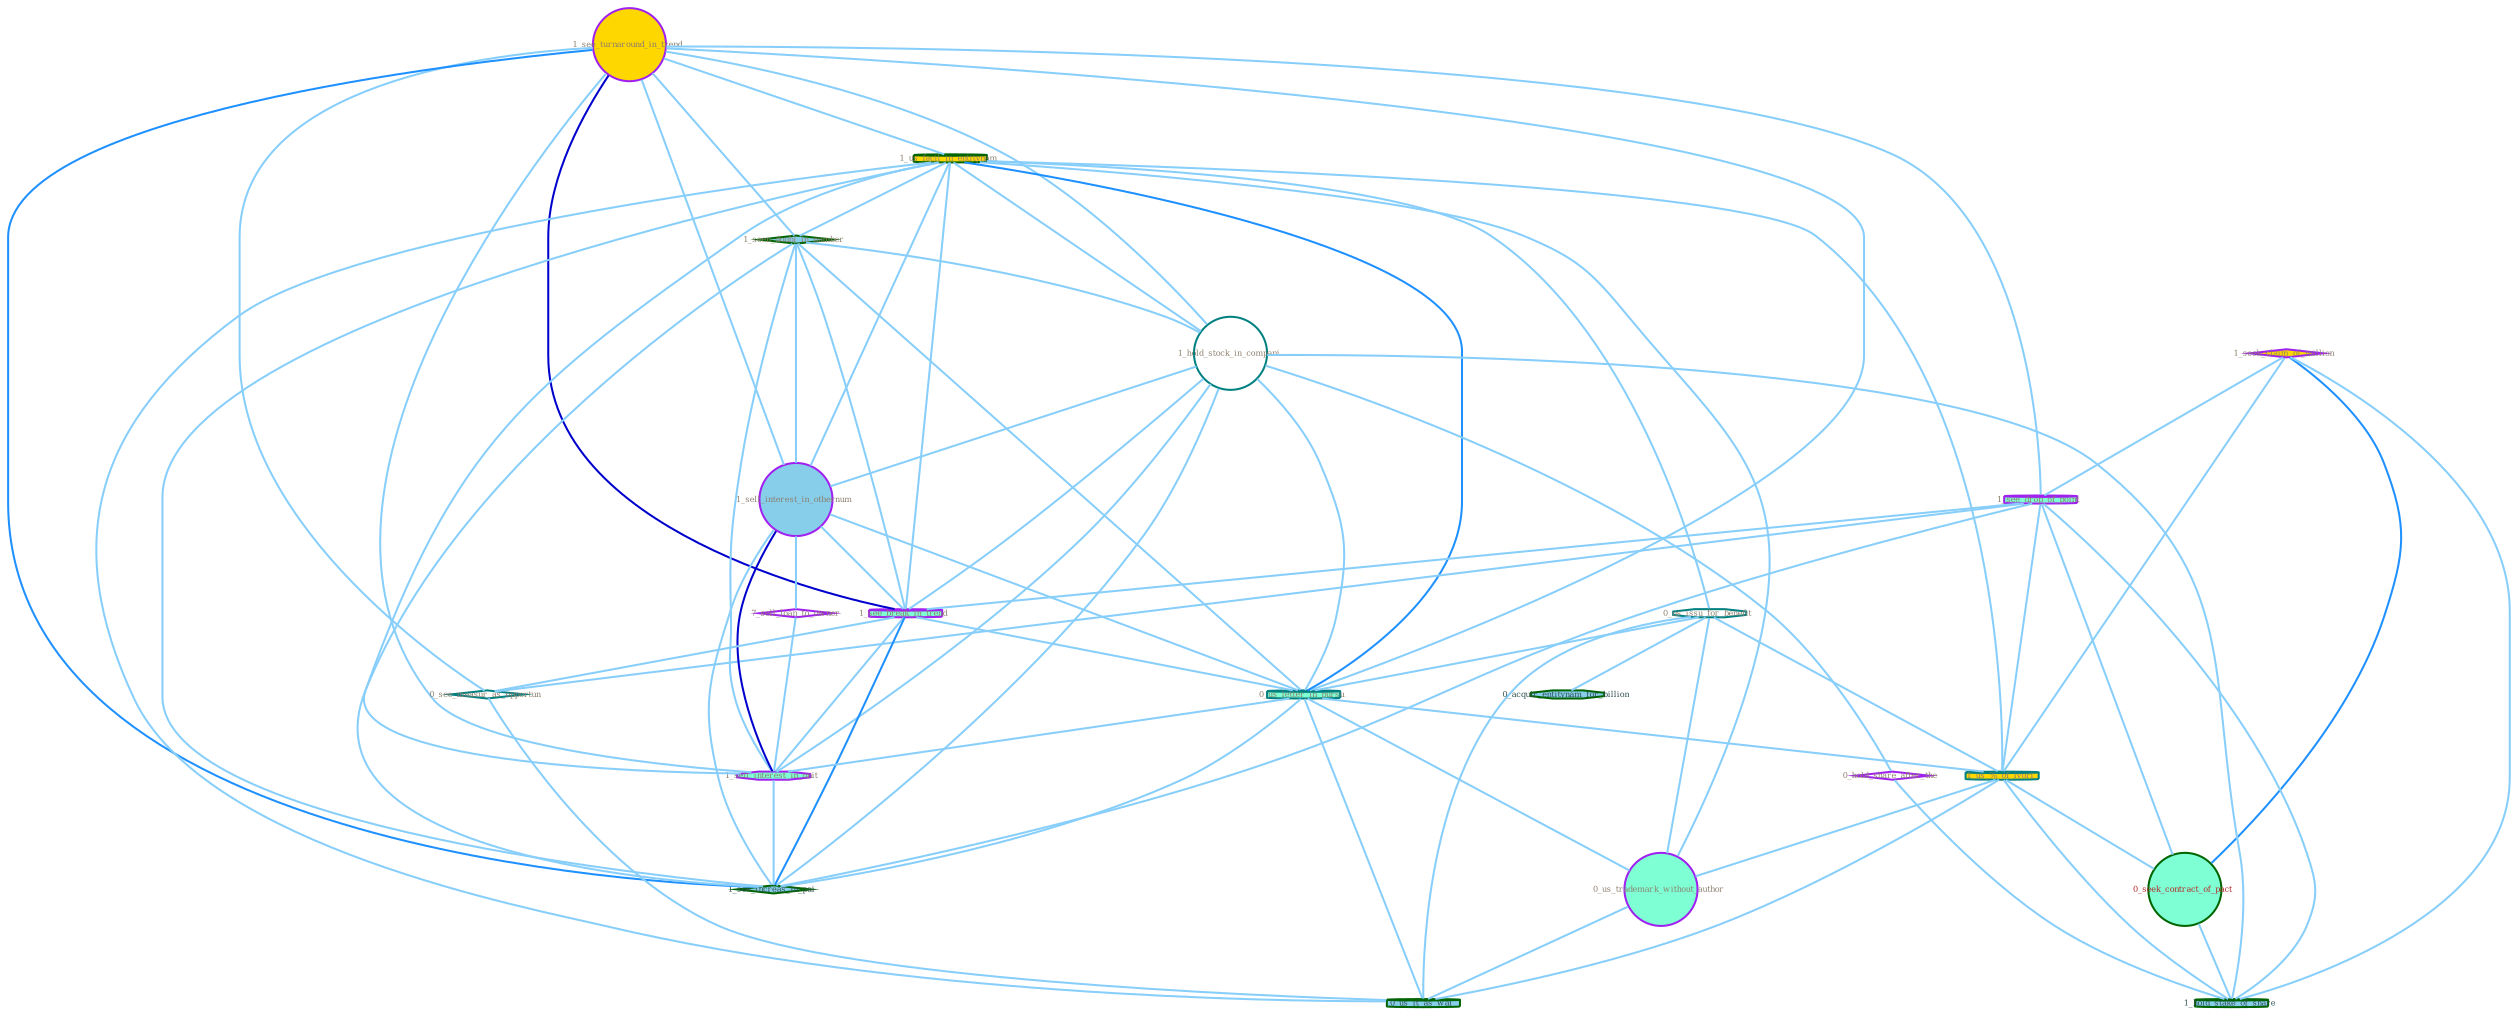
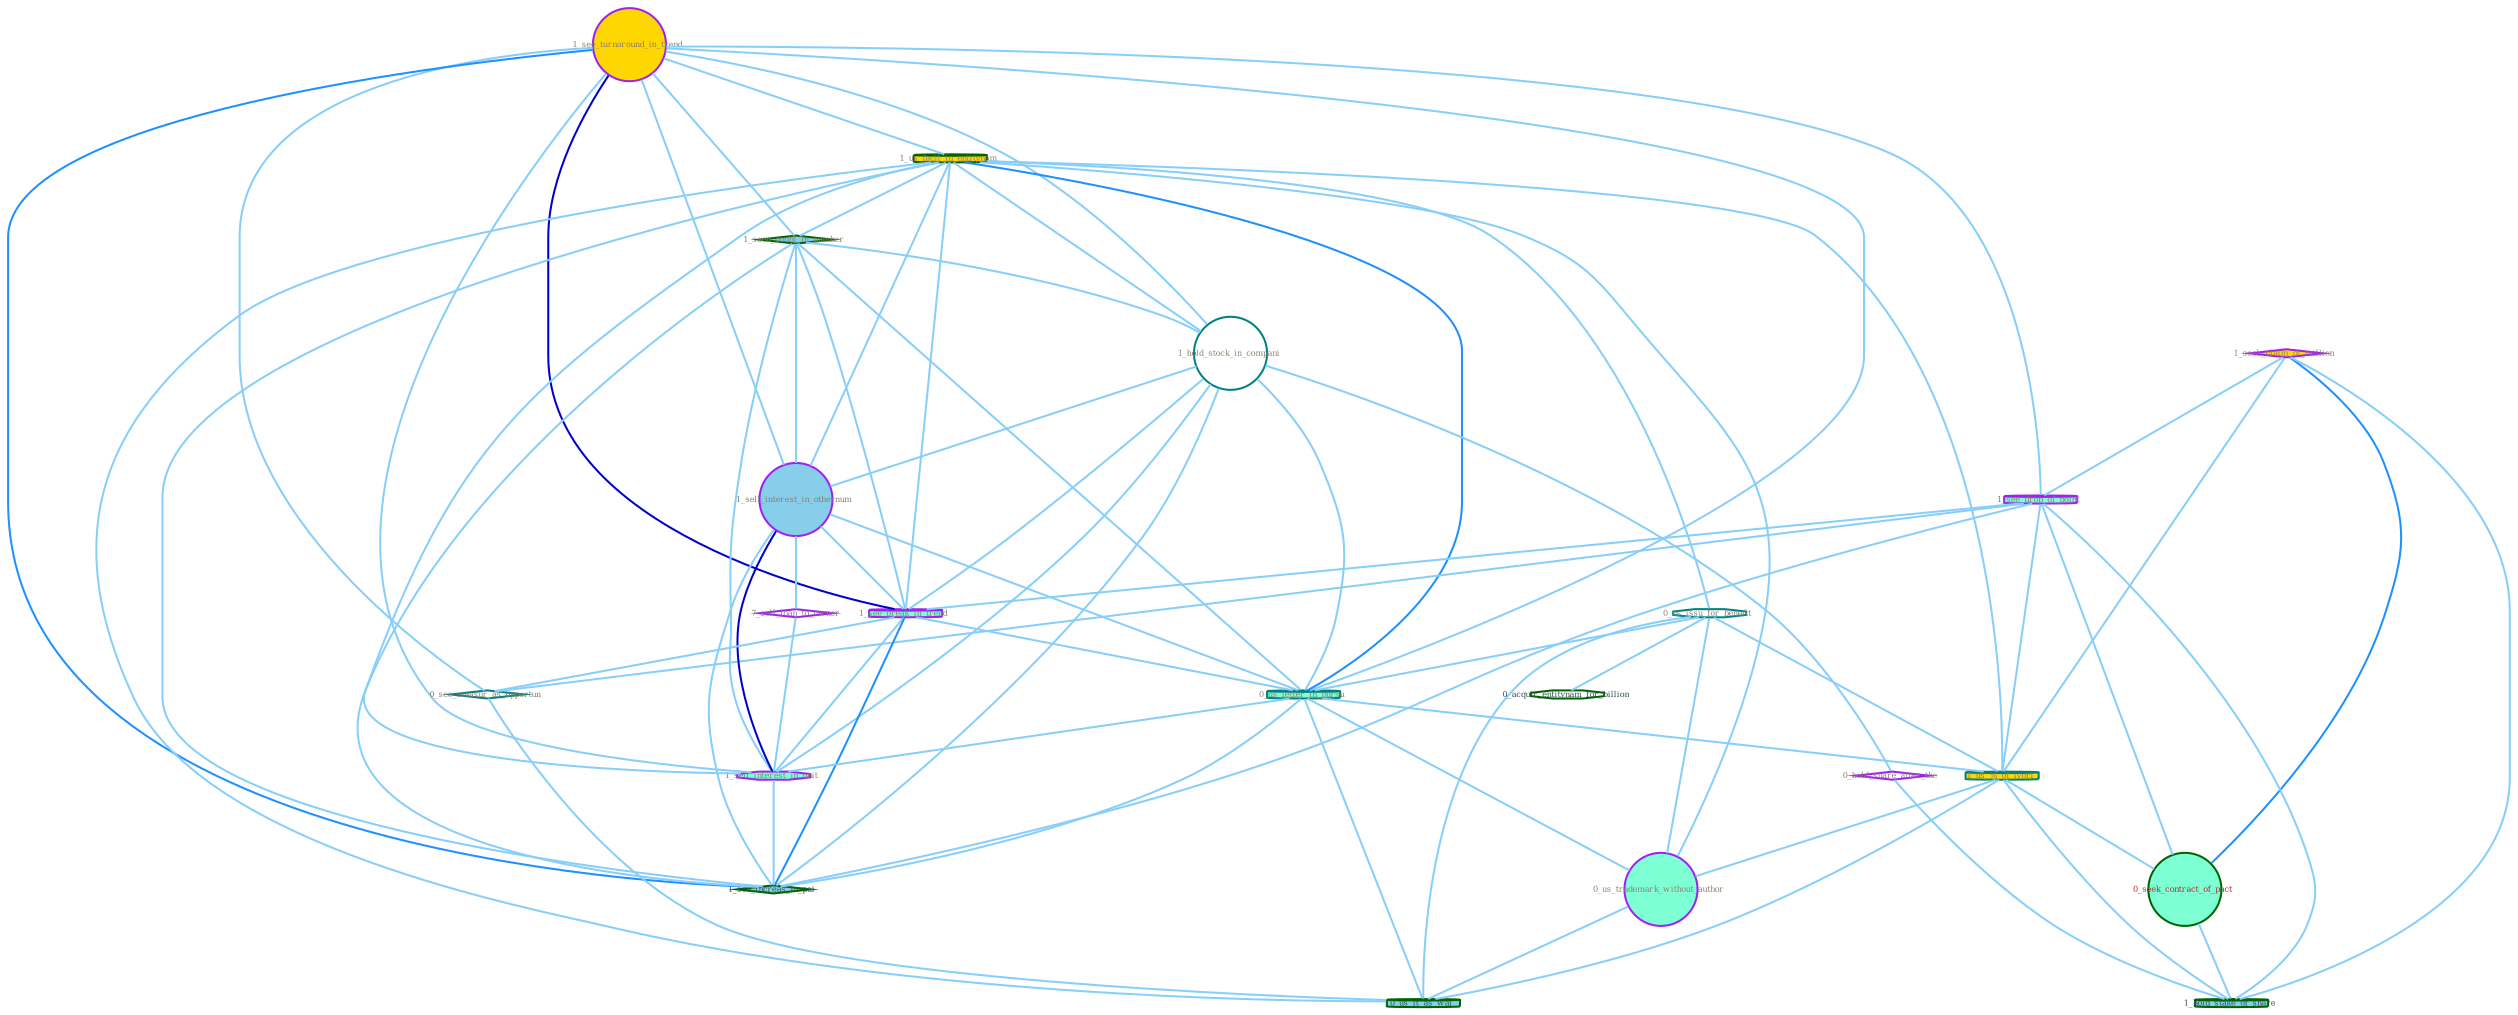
edge "1_hold_stock_in_compani" -- "1_hold_stake_of_share": removed
node "0_acquir_entitynam_for_billion": fillcolor skyblue -> white
